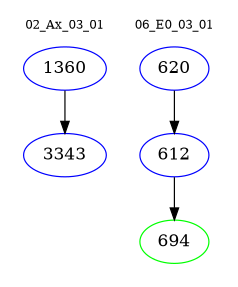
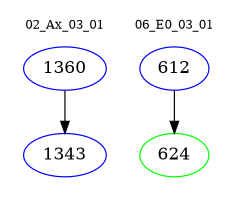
node "620": removed
node "3343": label "3343" -> "1343"
node "694": label "694" -> "624"
